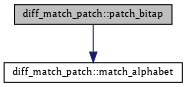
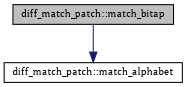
node "diff_match_patch::patch_bitap": label "diff_match_patch::patch_bitap" -> "diff_match_patch::match_bitap"
